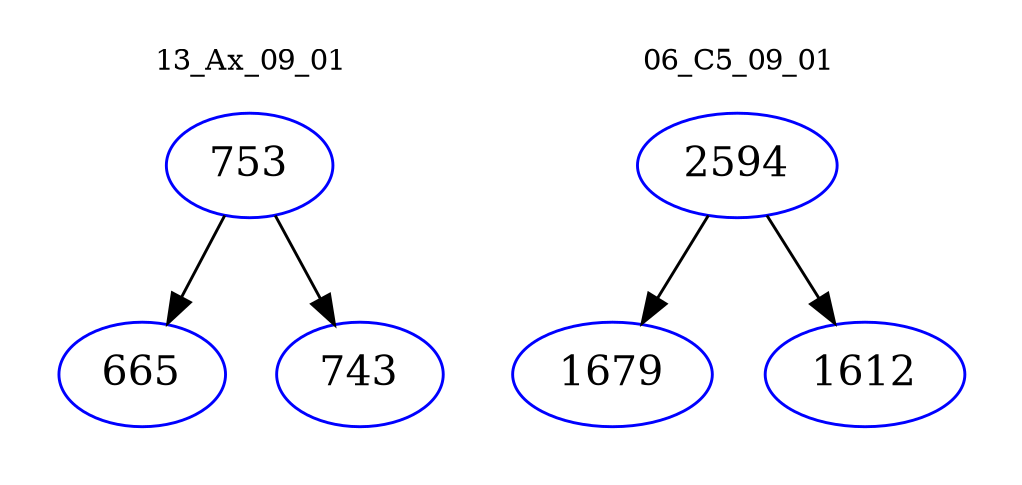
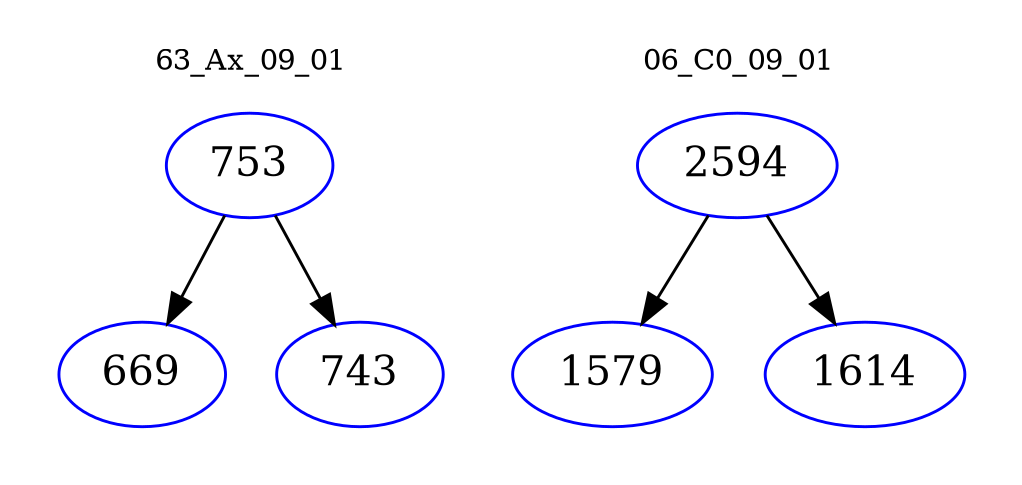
cluster "13_Ax_09_01": label "13_Ax_09_01" -> "63_Ax_09_01"
cluster "06_C5_09_01": label "06_C5_09_01" -> "06_C0_09_01"
node "665": label "665" -> "669"
node "1679": label "1679" -> "1579"
node "1612": label "1612" -> "1614"
